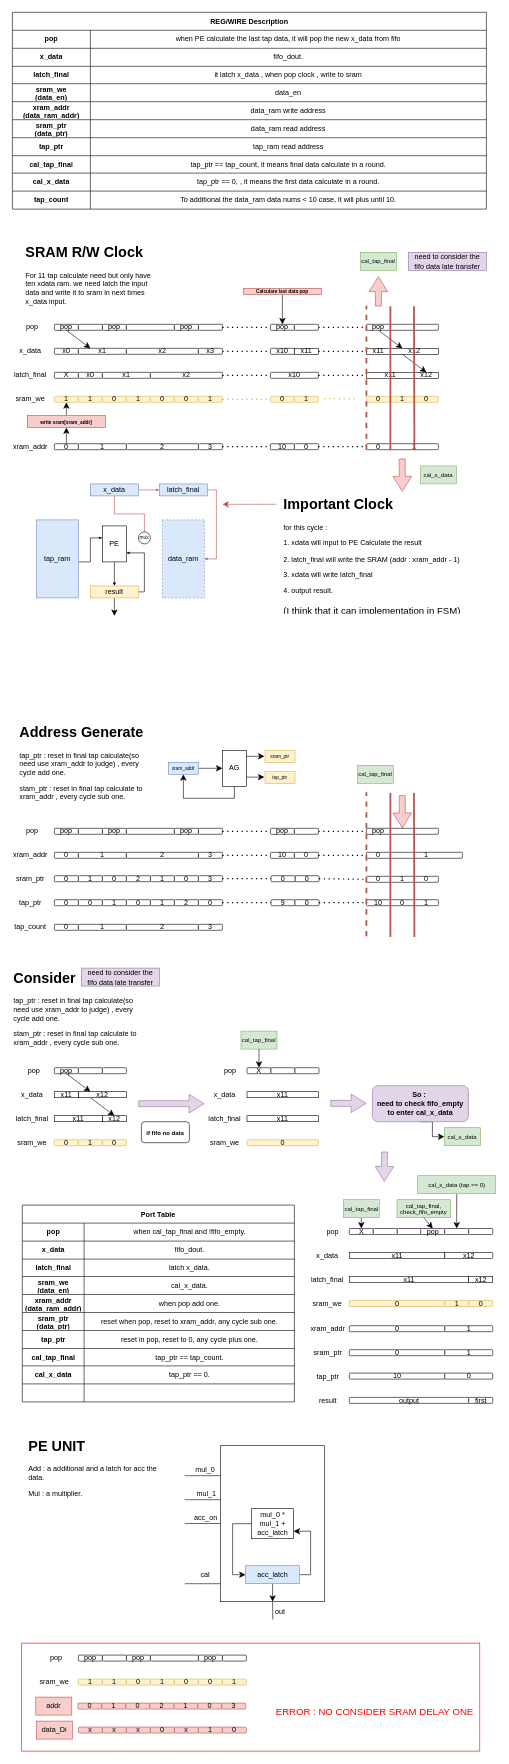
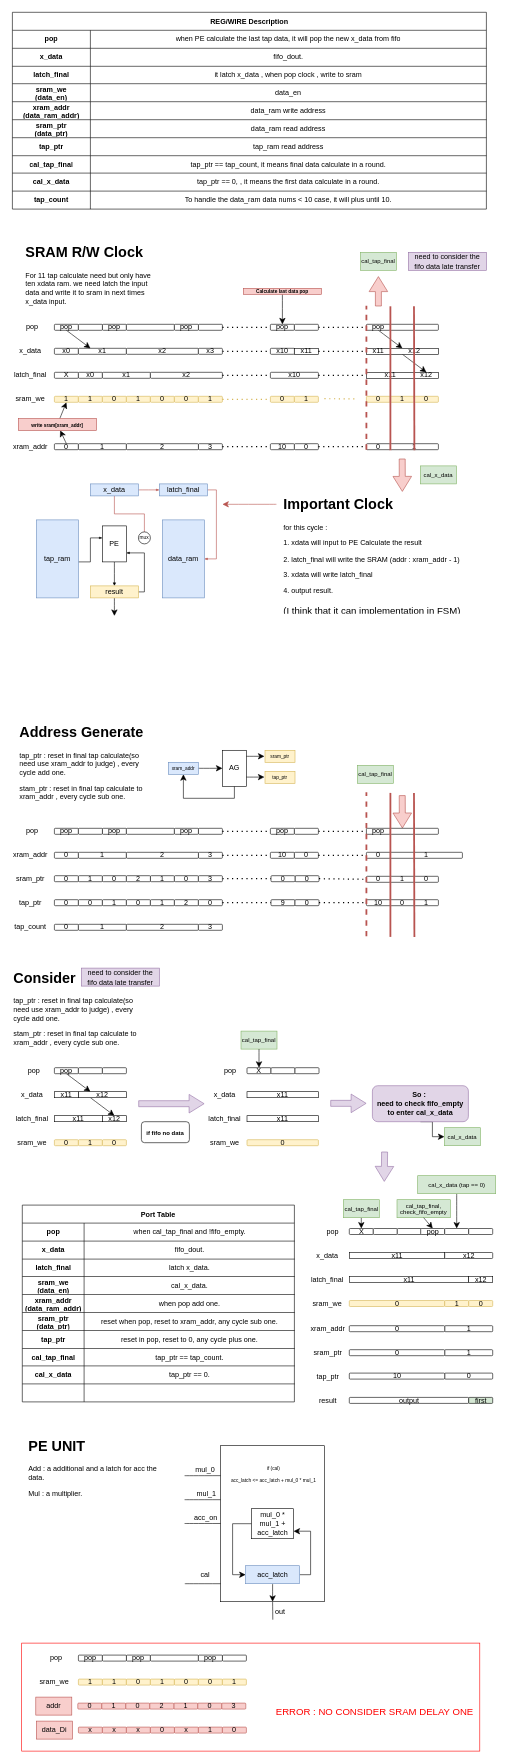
node "To additional the data_ram data nums < 10 case, it will plus until 10.": label "To additional the data_ram data nums < 10 case, it will plus until 10." -> "To handle the data_ram data nums < 10 case, it will plus until 10."
node "write sram[xram_addr]": moved (66, 422) -> (57, 425)
node "data_ram": style dashed -> solid
node "first": fillcolor #ffffff -> #d5e8d4
node "if (cal) acc_latch <= acc_latch + mul_0 * mul_1": added
